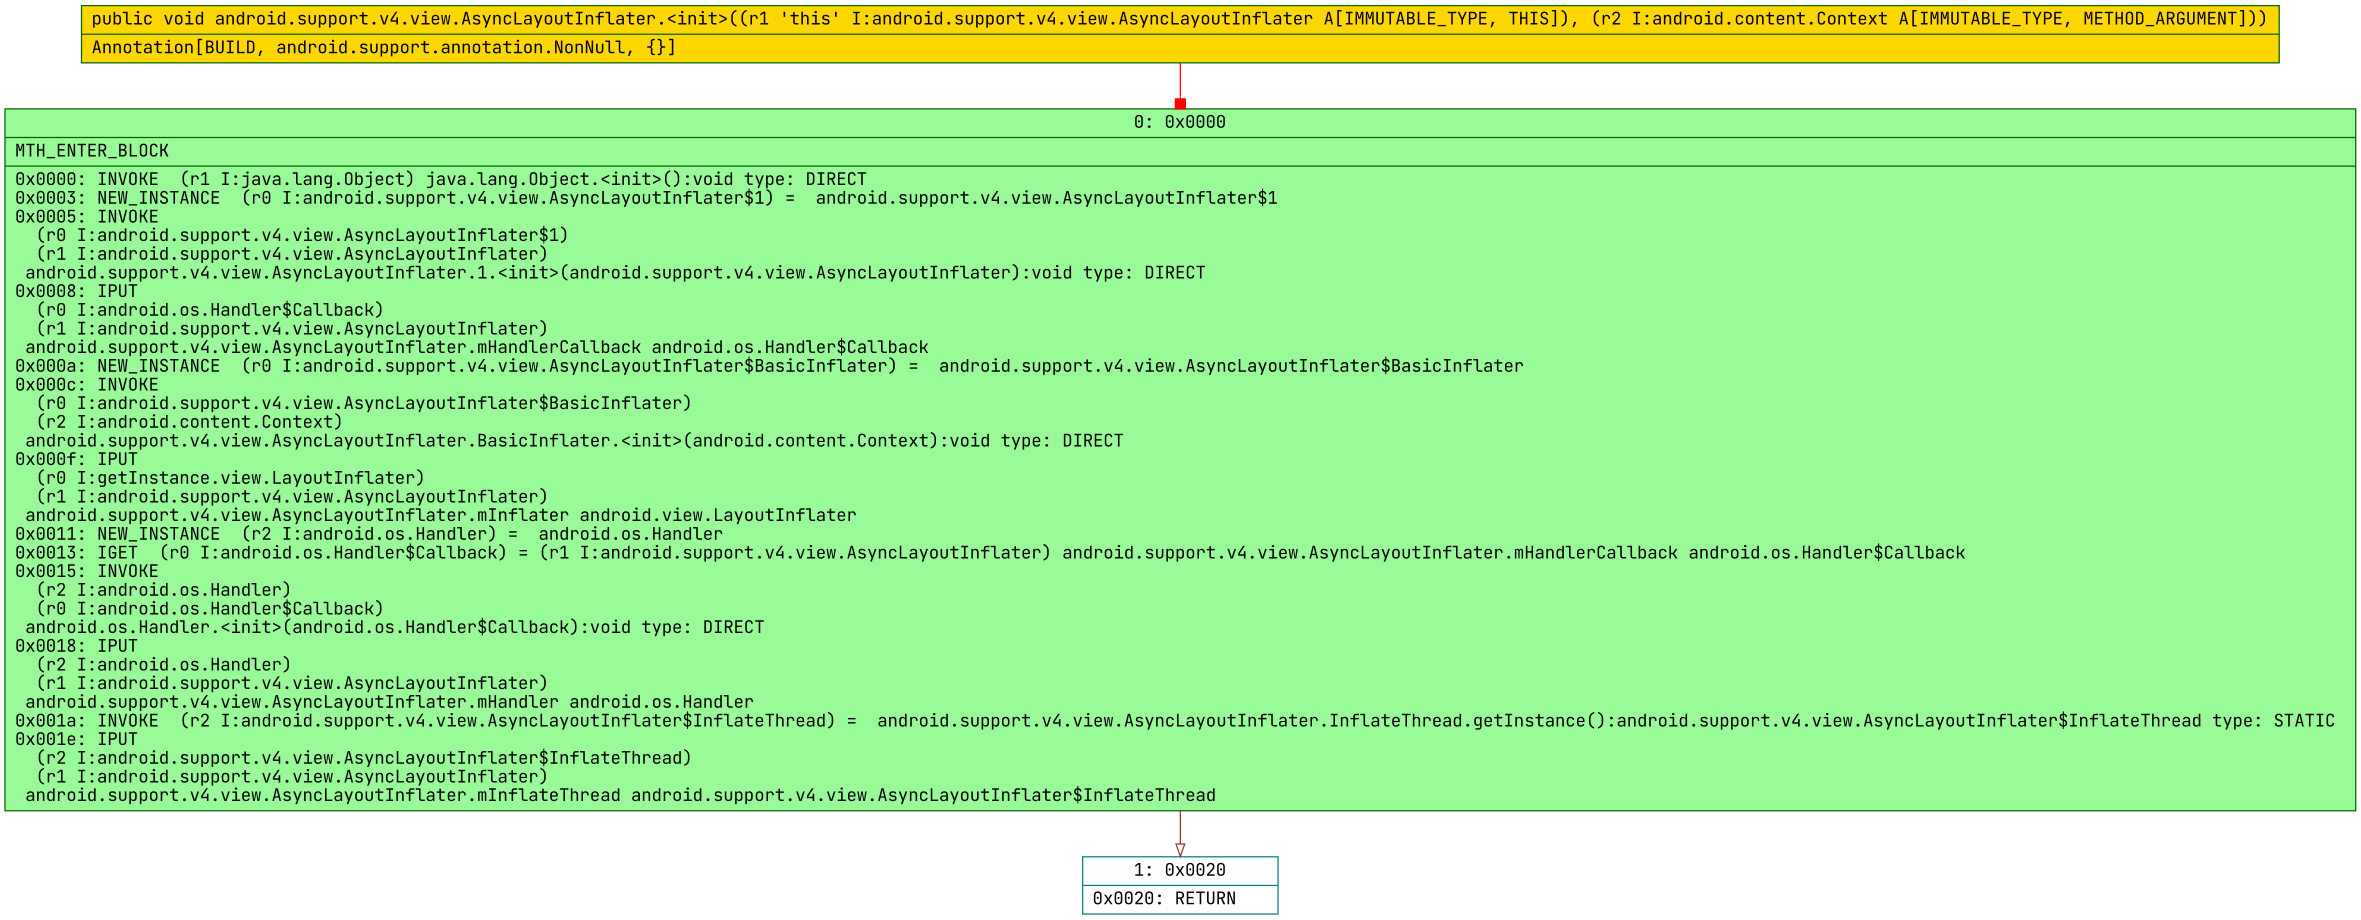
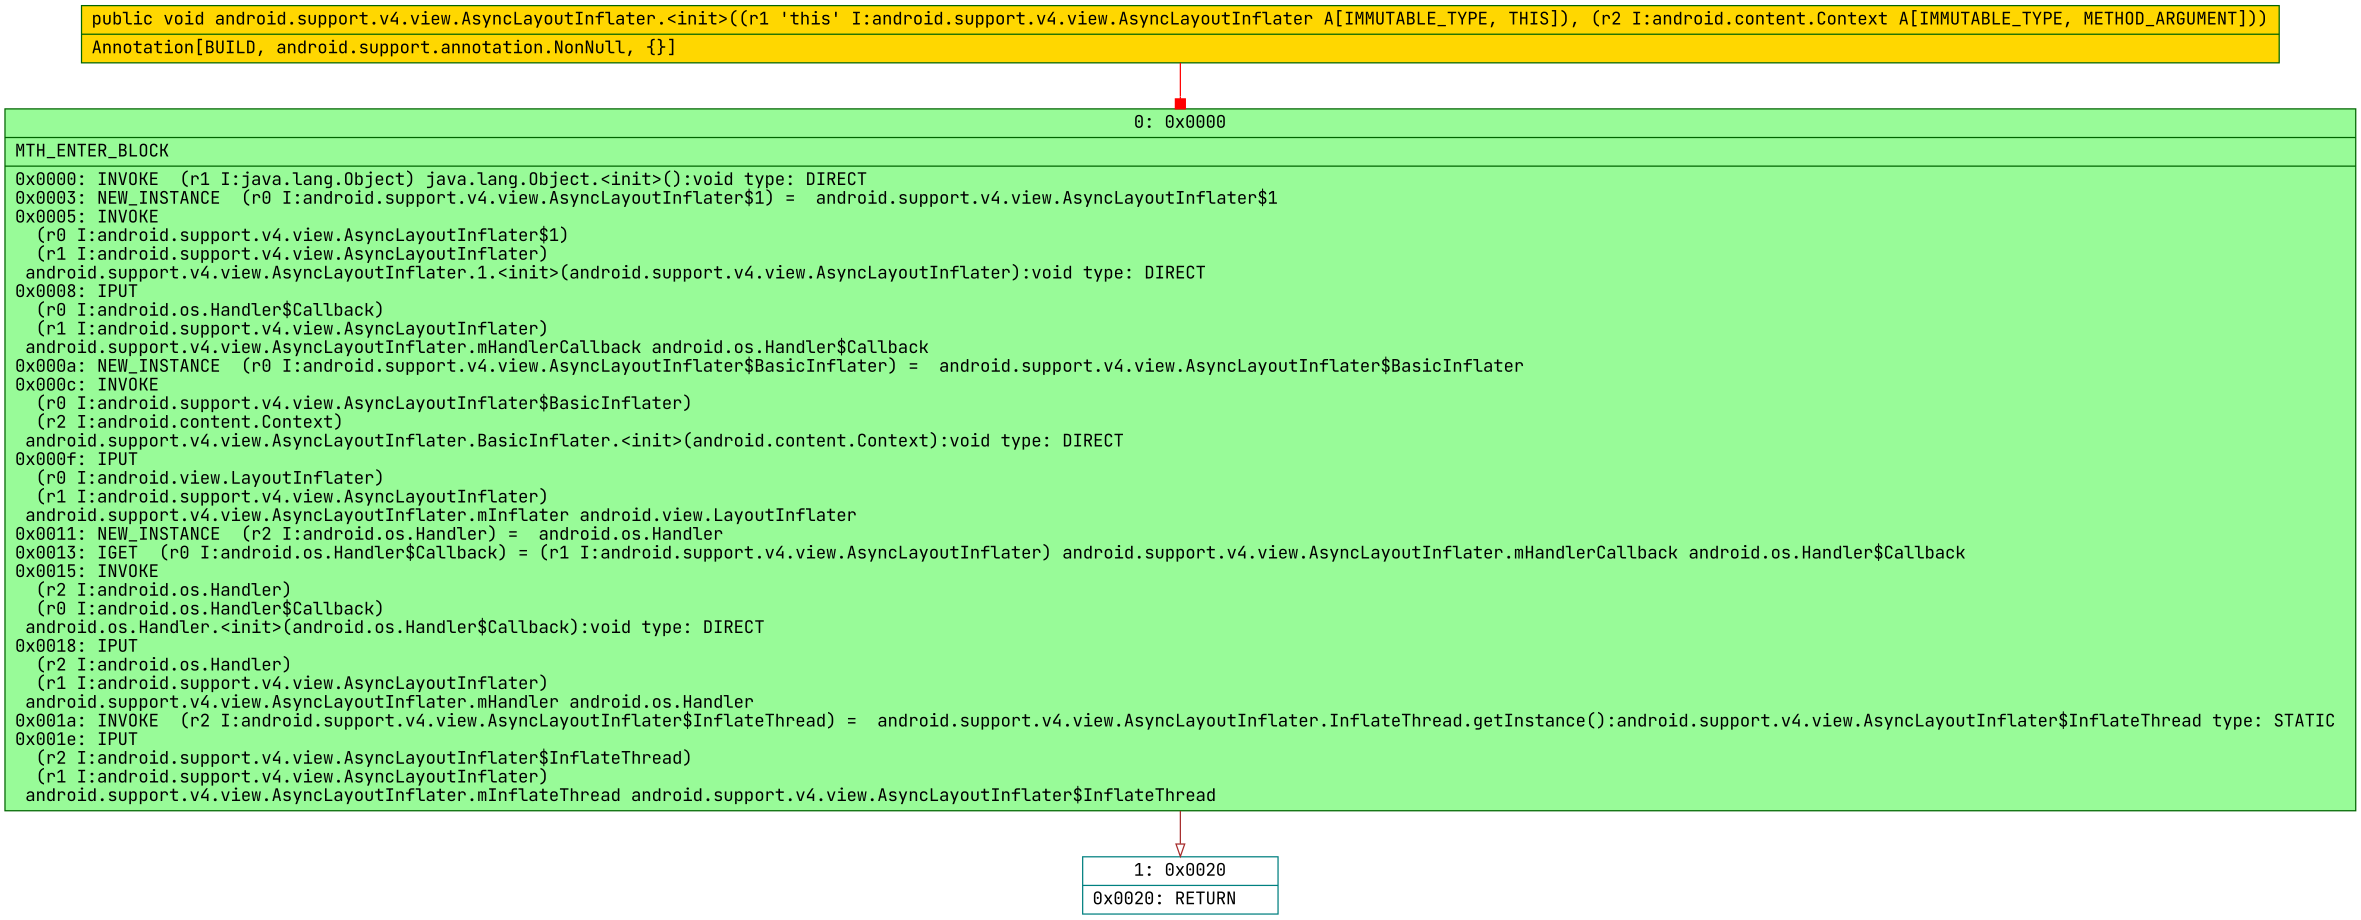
node "0: 0x0000": text "(r0 I:getInstance.view.LayoutInflater)" -> "(r0 I:android.view.LayoutInflater)"
